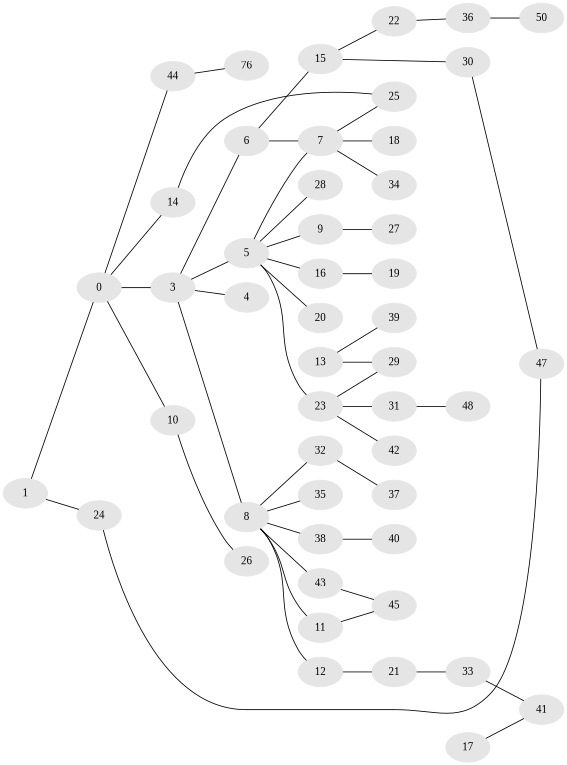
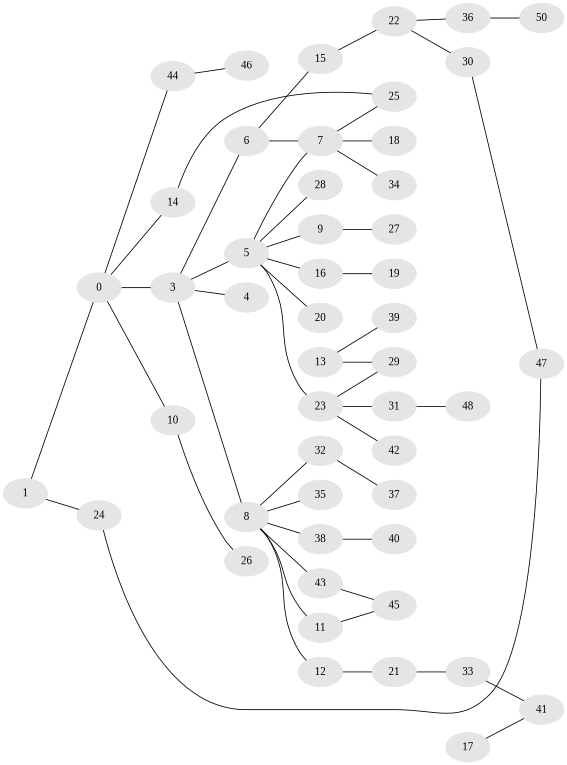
edge "15" -- "30": now "22" -- "30"
node "76": label "76" -> "46"
